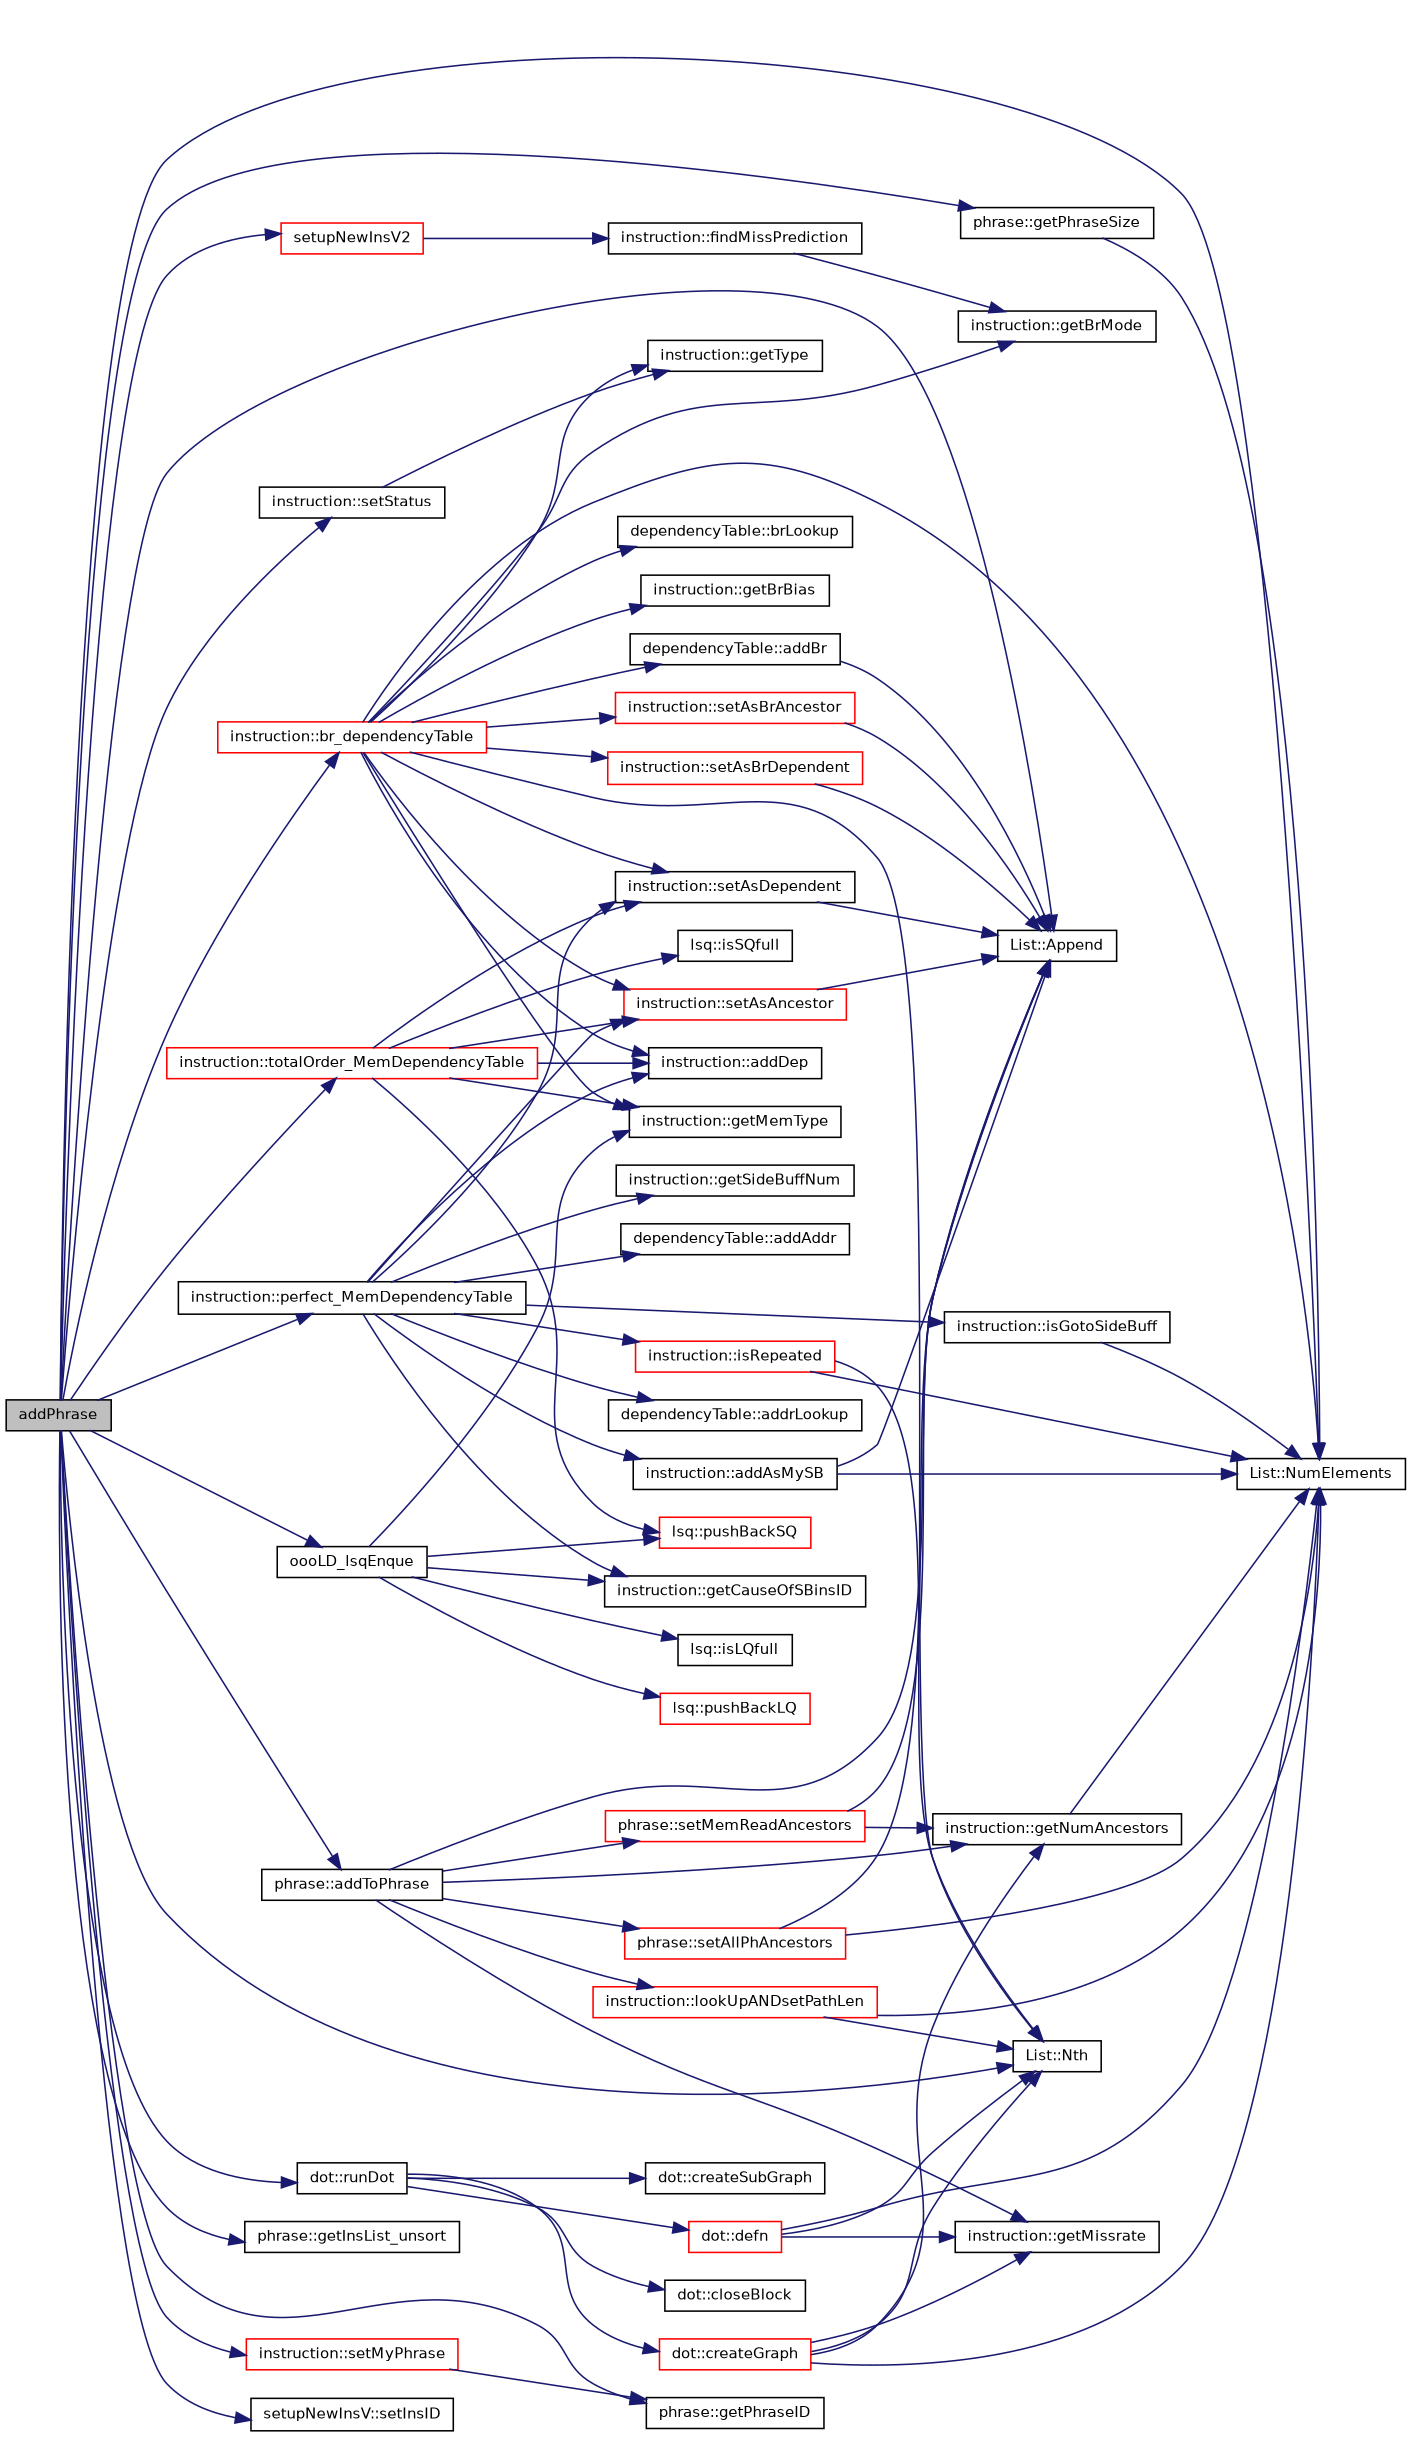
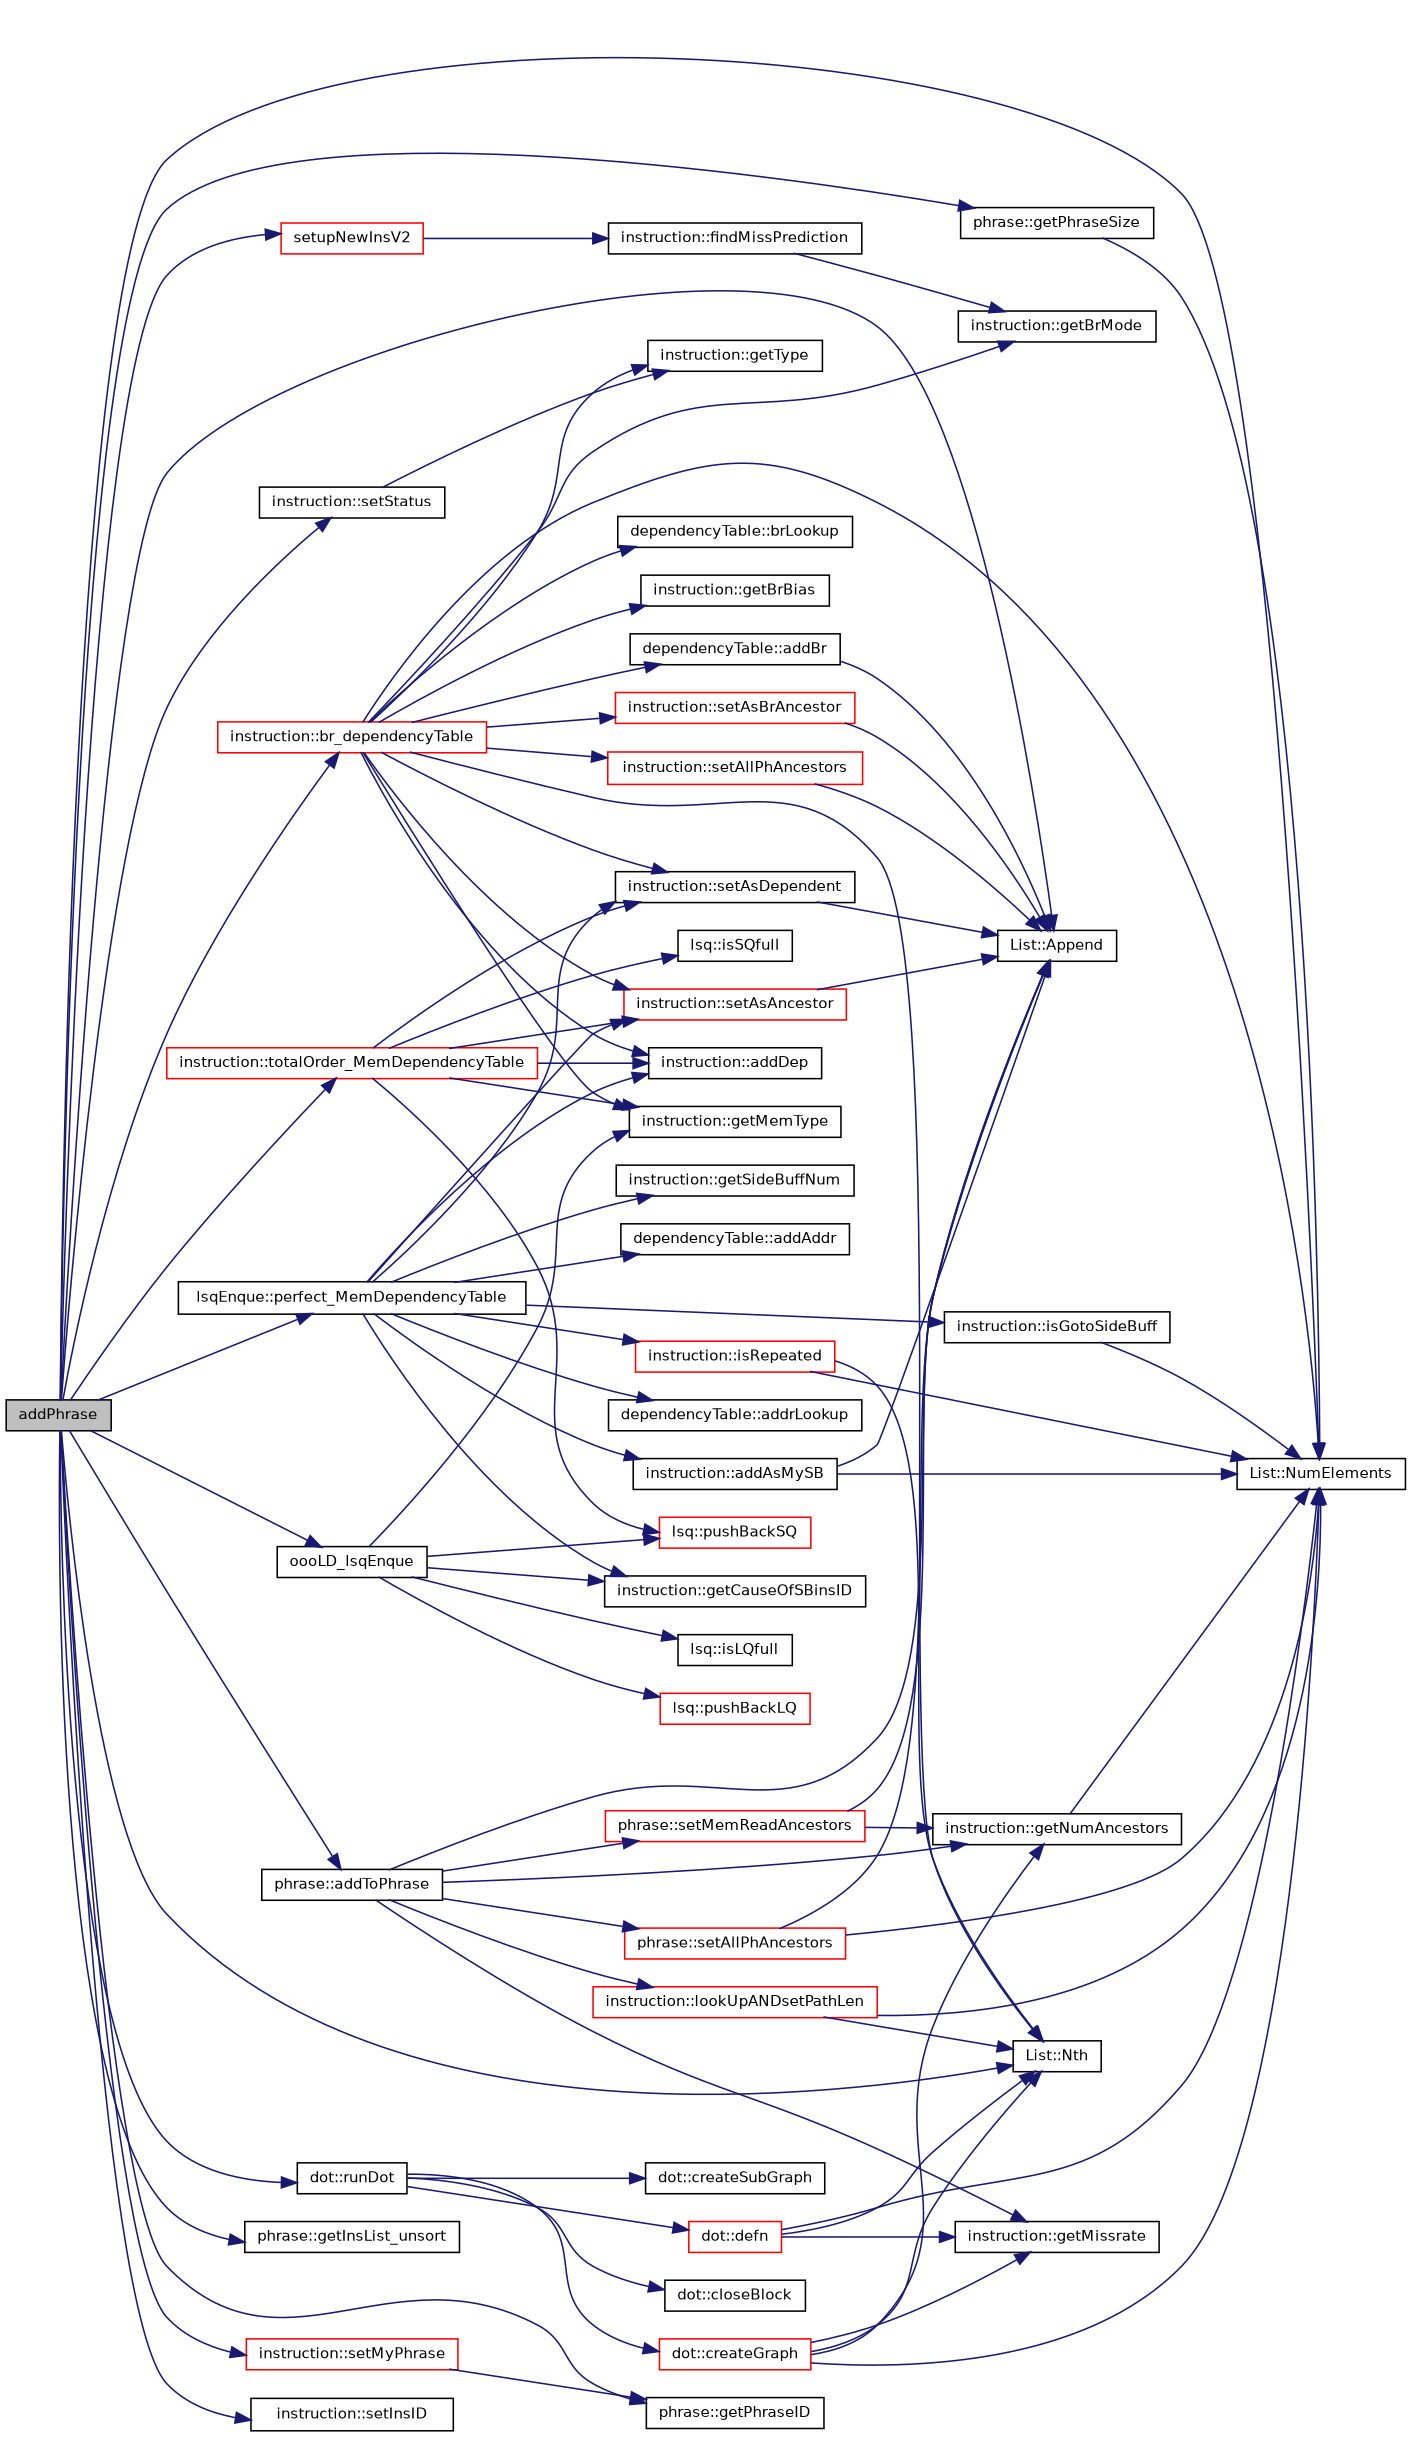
node "instruction::setAsBrDependent": label "instruction::setAsBrDependent" -> "instruction::setAllPhAncestors"
node "instruction::perfect_MemDependencyTable": label "instruction::perfect_MemDependencyTable" -> "lsqEnque::perfect_MemDependencyTable"
node "setupNewInsV::setInsID": label "setupNewInsV::setInsID" -> "instruction::setInsID"
